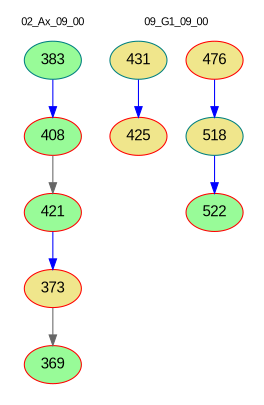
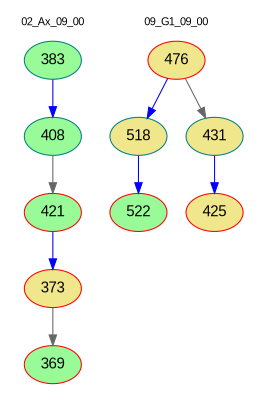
edge "476" -> "431": added
node "408": color red -> teal
